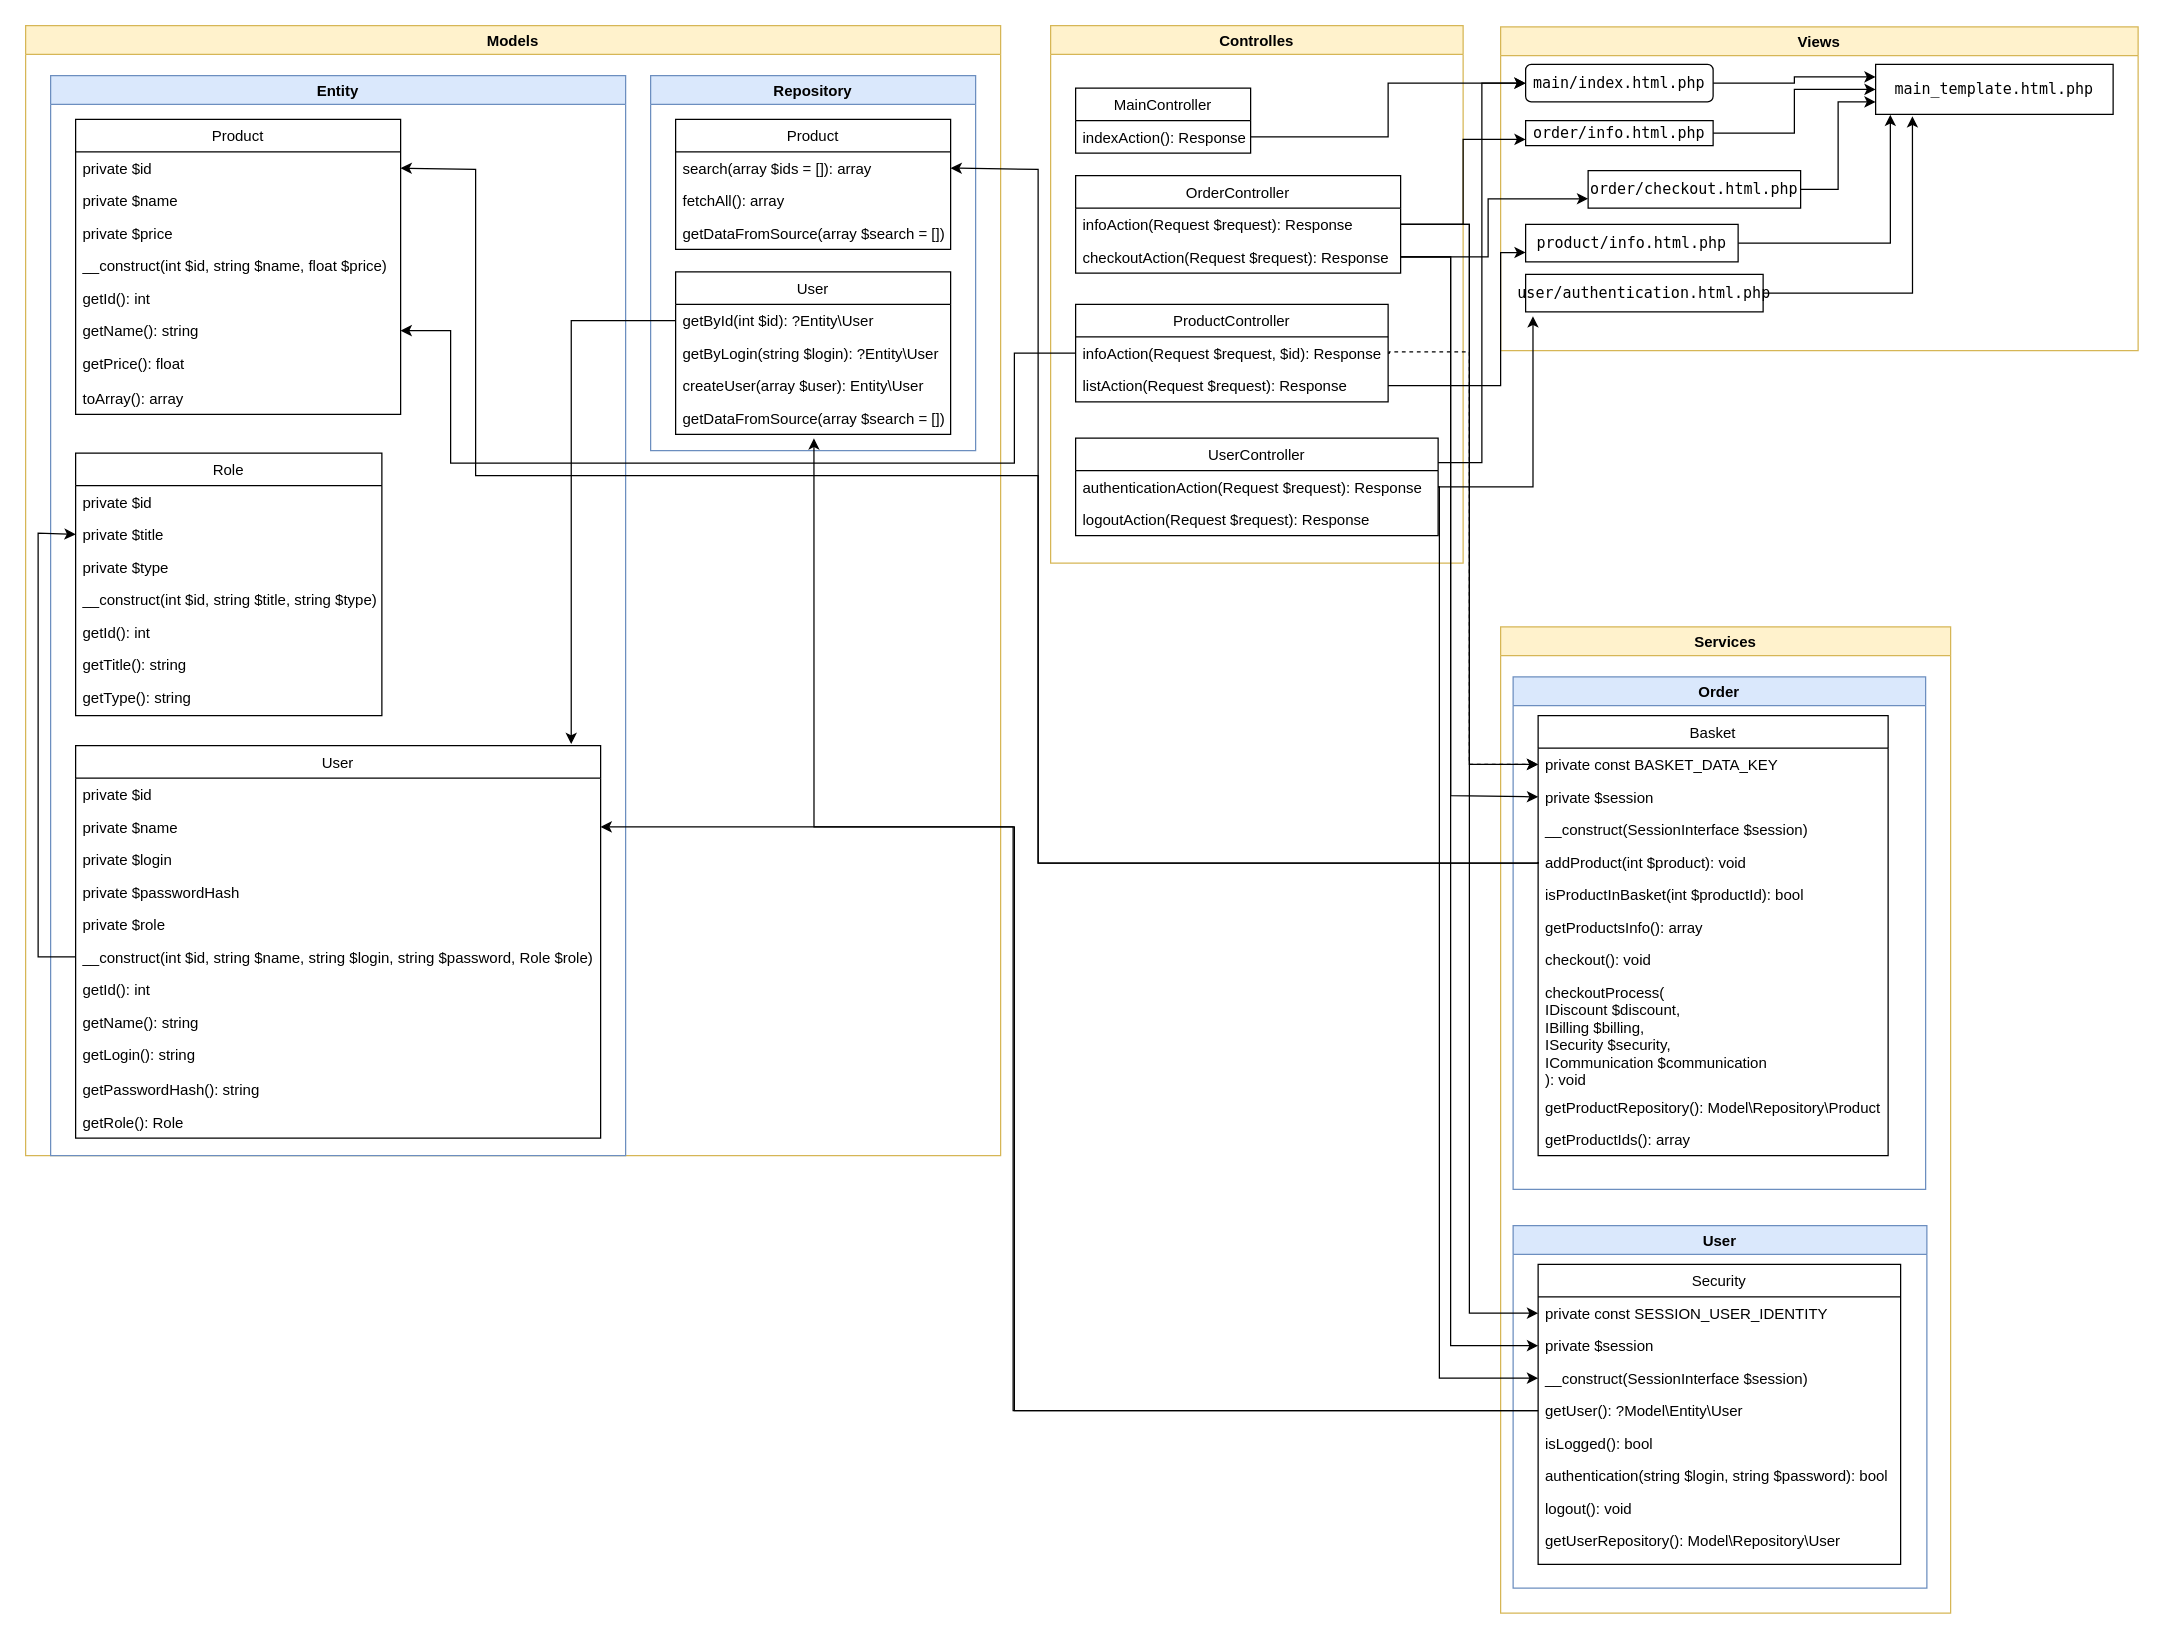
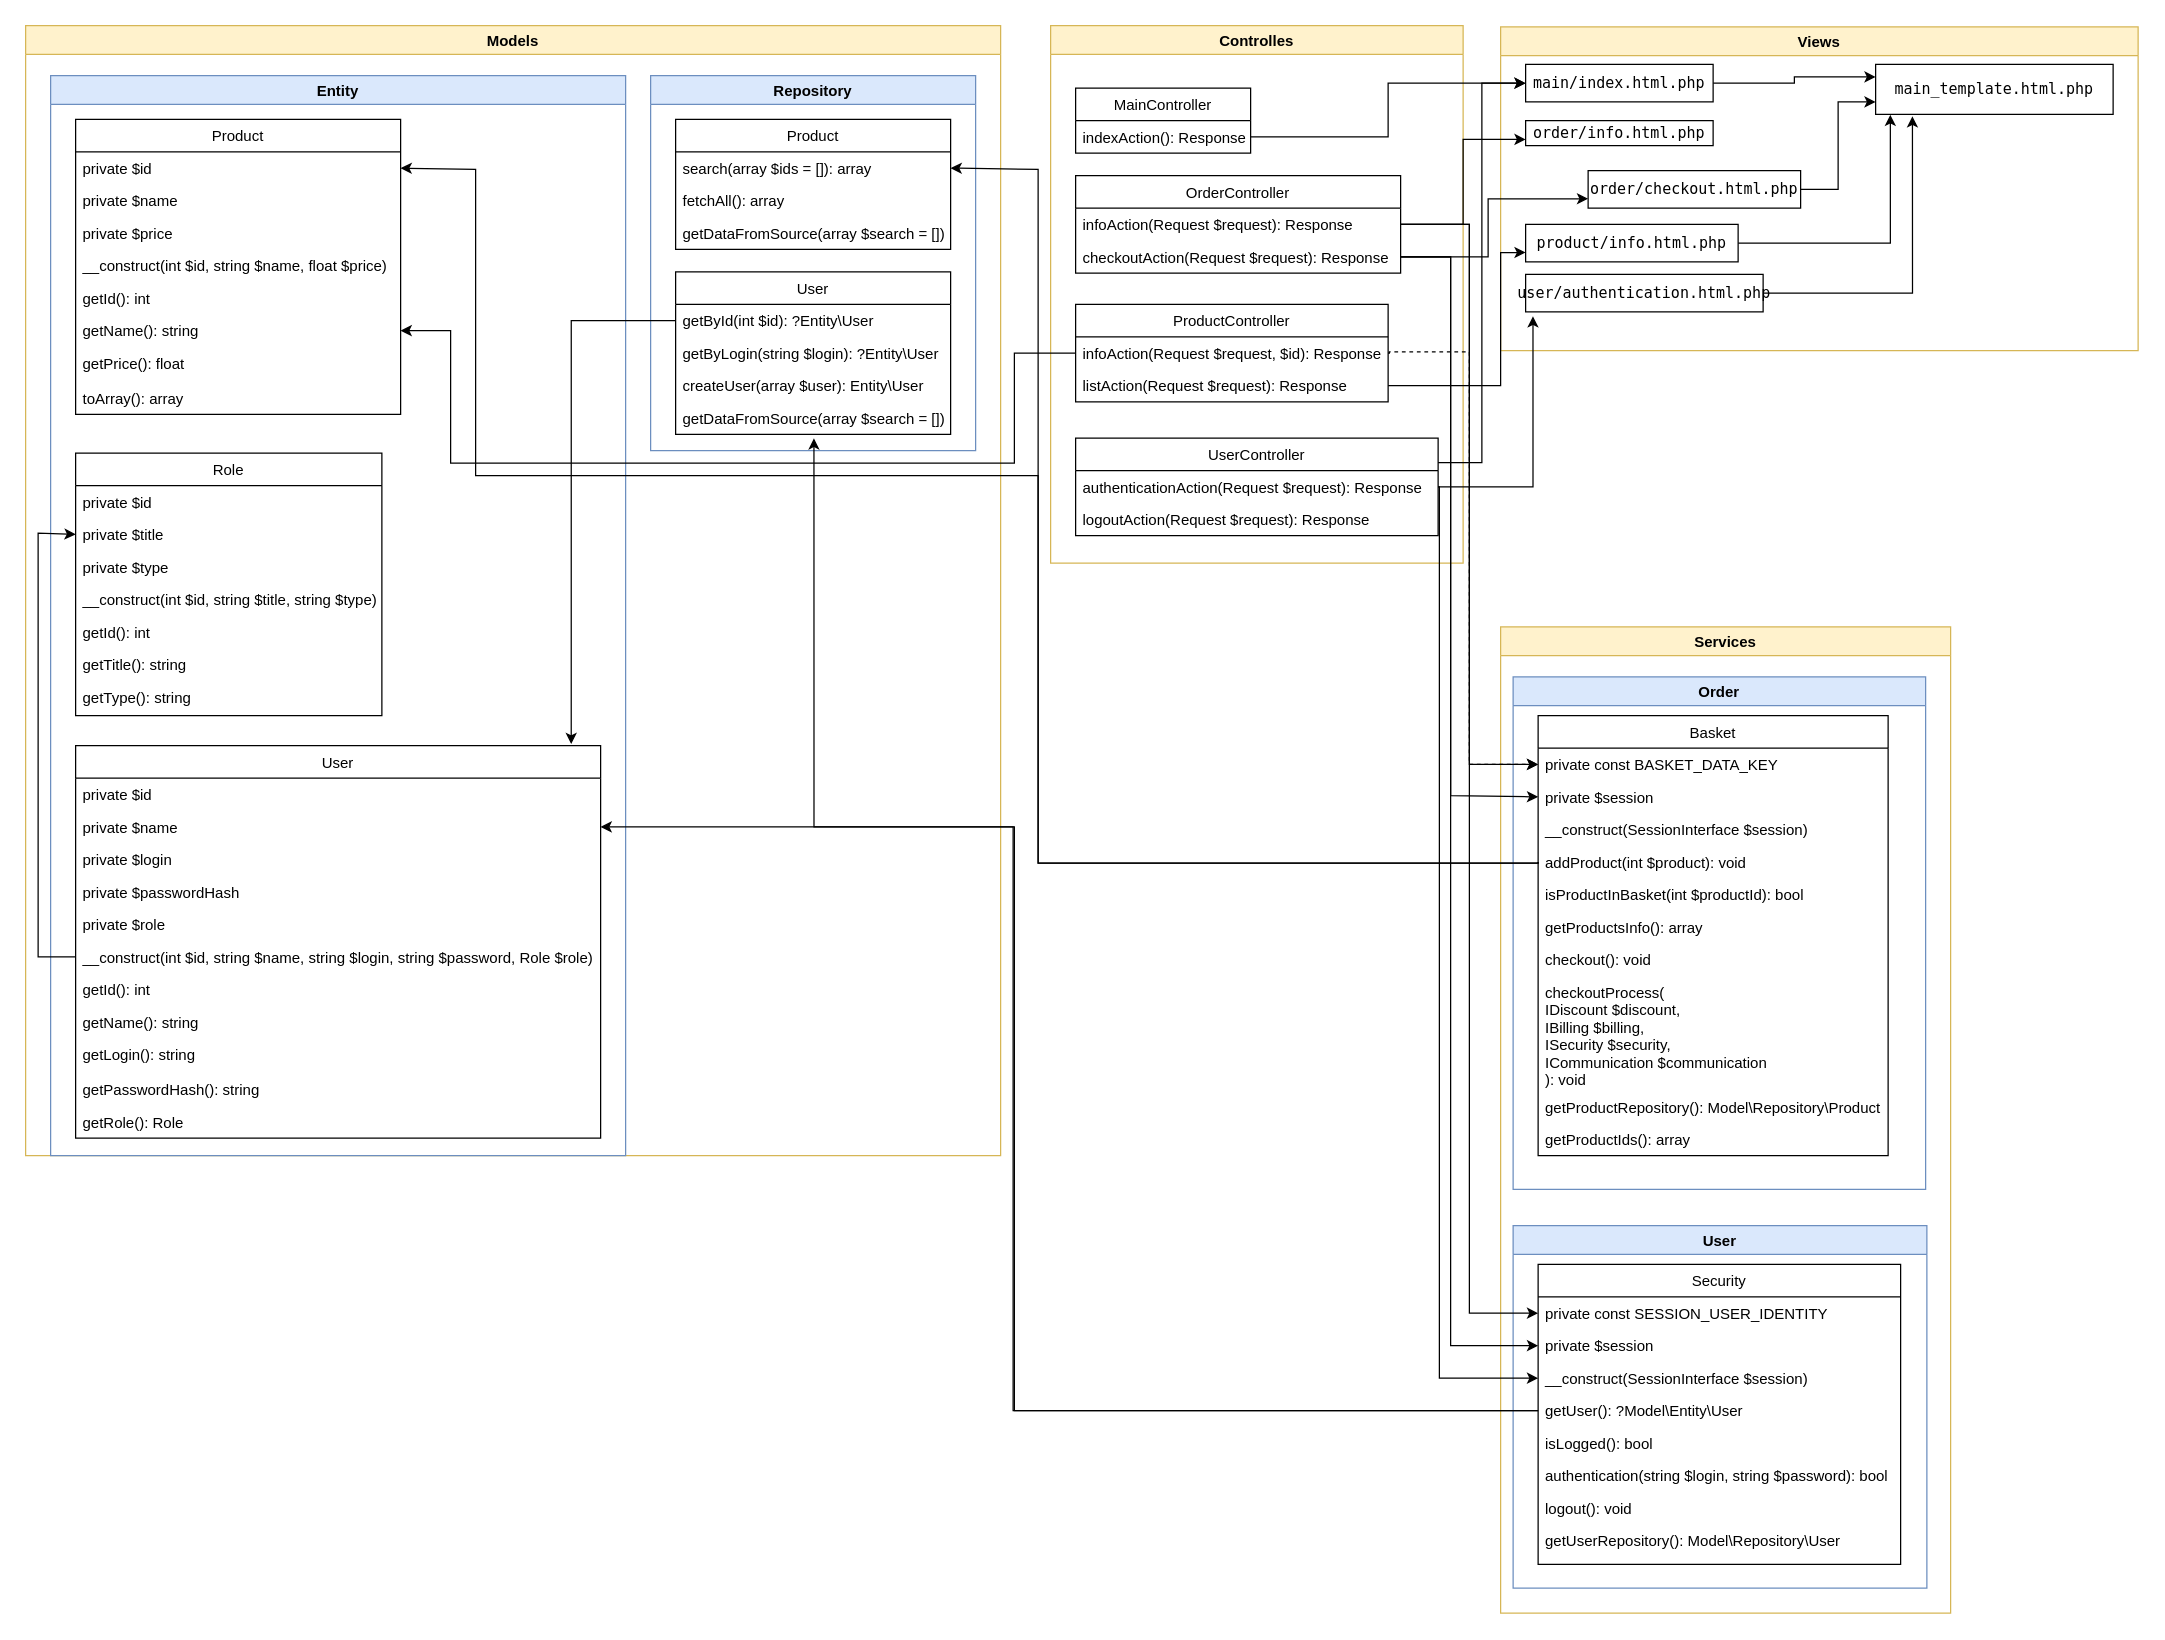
node "main/index.html.php": shape rounded rectangle -> rectangle
edge "order/info.html.php" -> "main_template.html.php": removed
